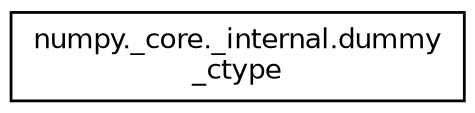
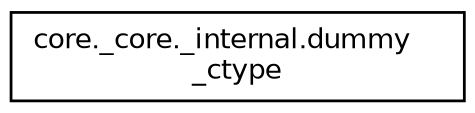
node "numpy._core._internal.dummy _ctype": label "numpy._core._internal.dummy _ctype" -> "core._core._internal.dummy _ctype"
